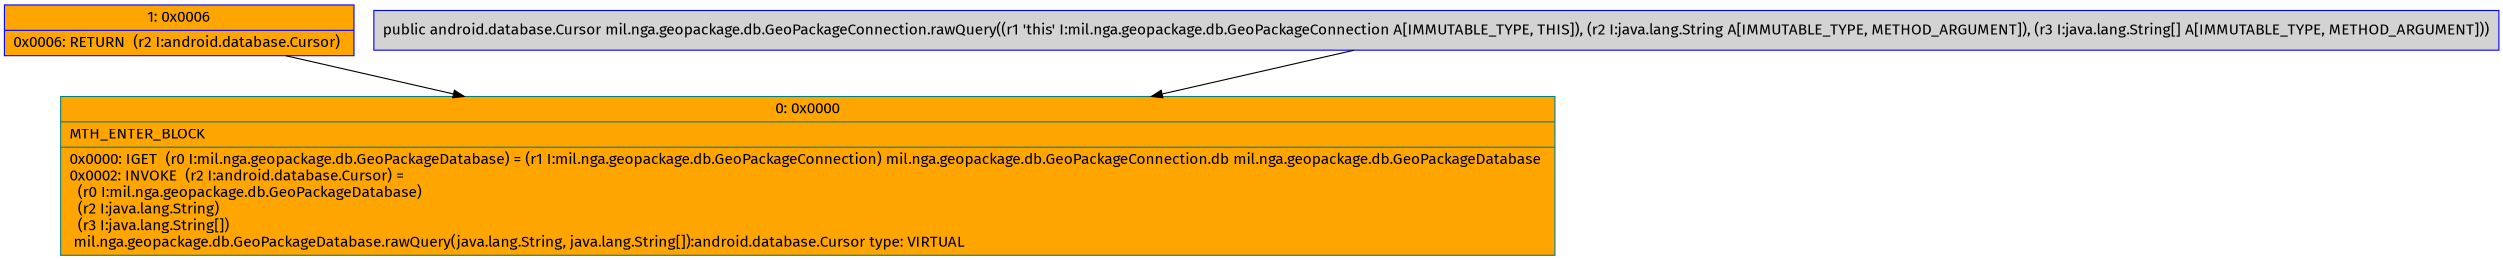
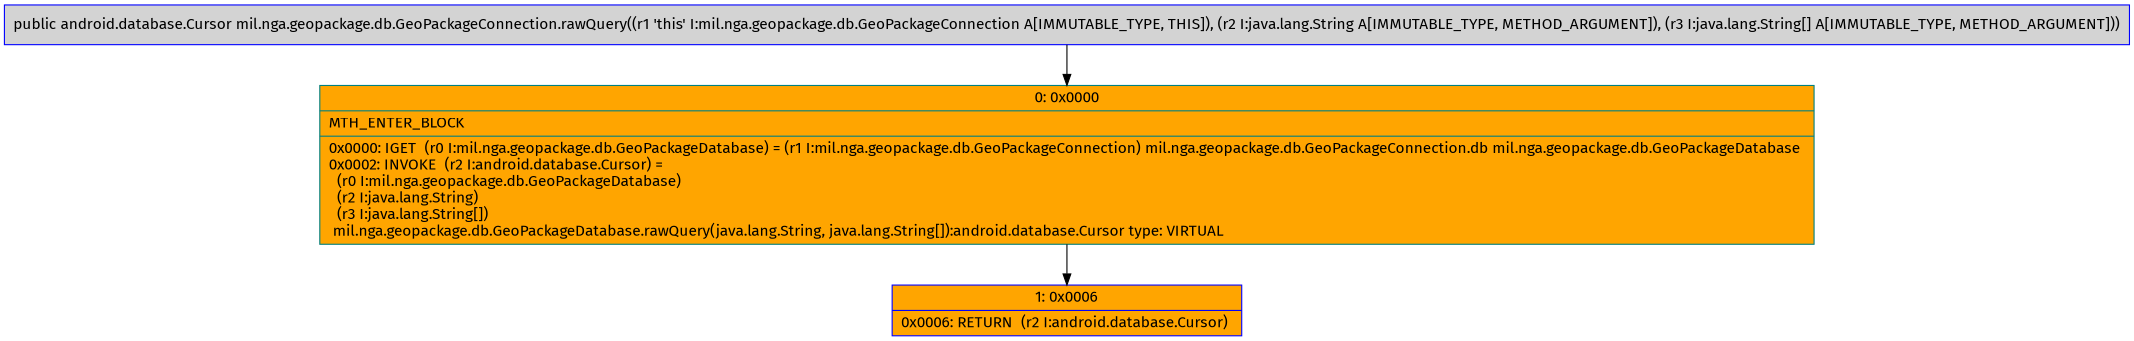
edge "1: 0x0006" -> "0: 0x0000": reversed
